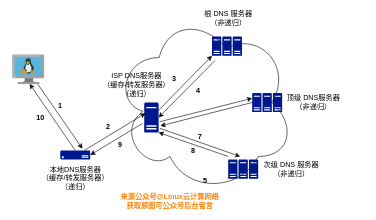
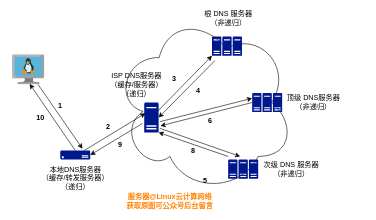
node "ISP DNS服务器 （缓存/转发服务器） （递归）": label "ISP DNS服务器 （缓存/转发服务器） （递归）" -> "ISP DNS服务器 （缓存/服务器） （递归）"
node "6": added
node "7": removed
node "来源公众号@Linux云计算网络 获取原图可公众号后台留言": label "来源公众号@Linux云计算网络 获取原图可公众号后台留言" -> "服务器@Linux云计算网络 获取原图可公众号后台留言"
